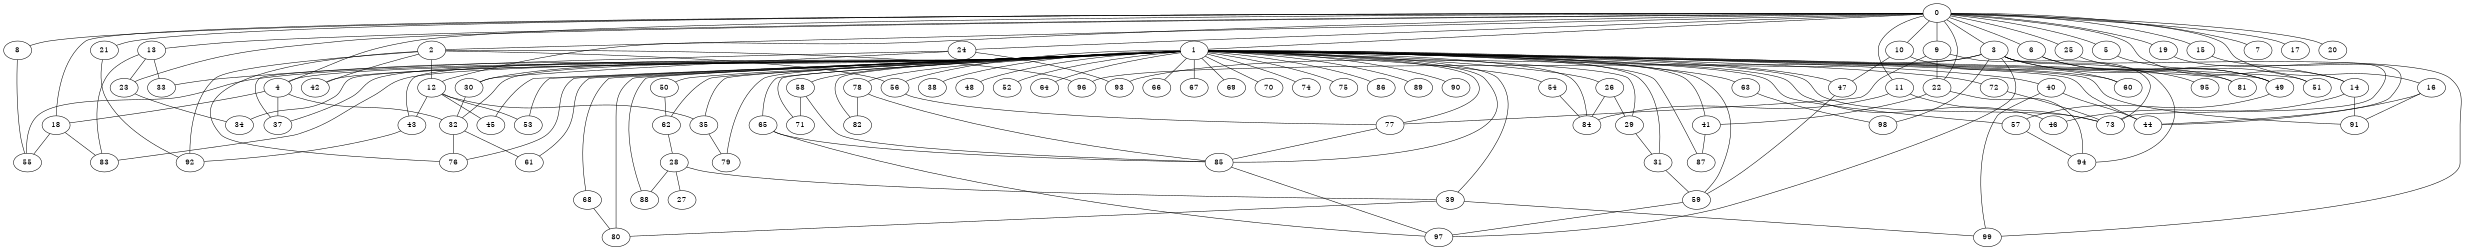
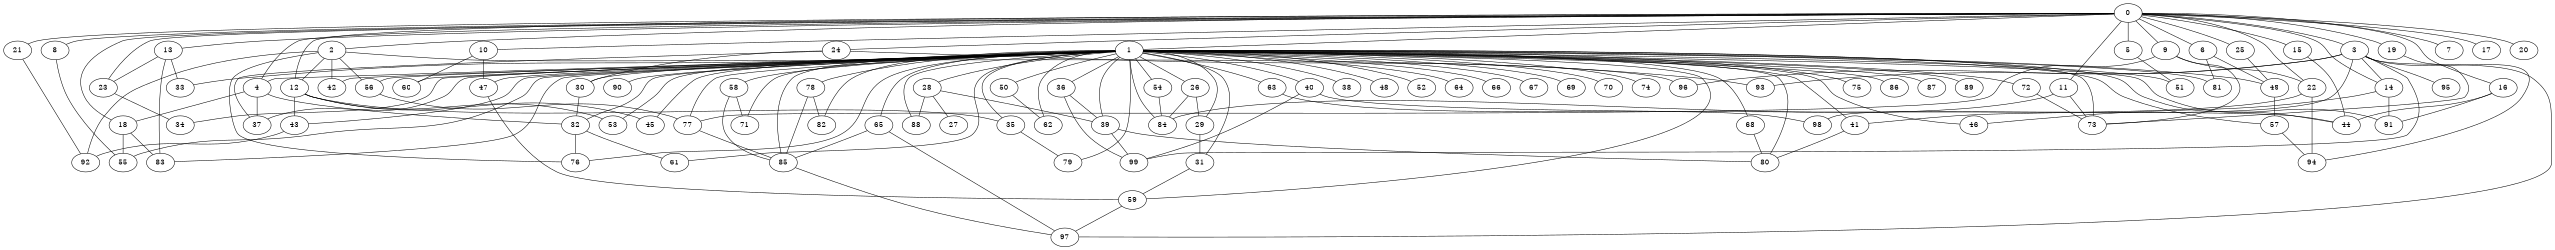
node "36": added
edge "62" -- "28": now "1" -- "28"
edge "41" -- "87": now "41" -- "80"
